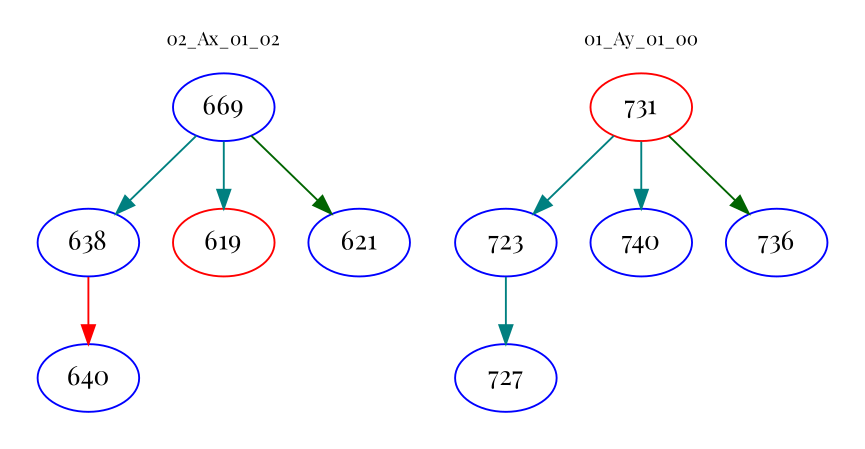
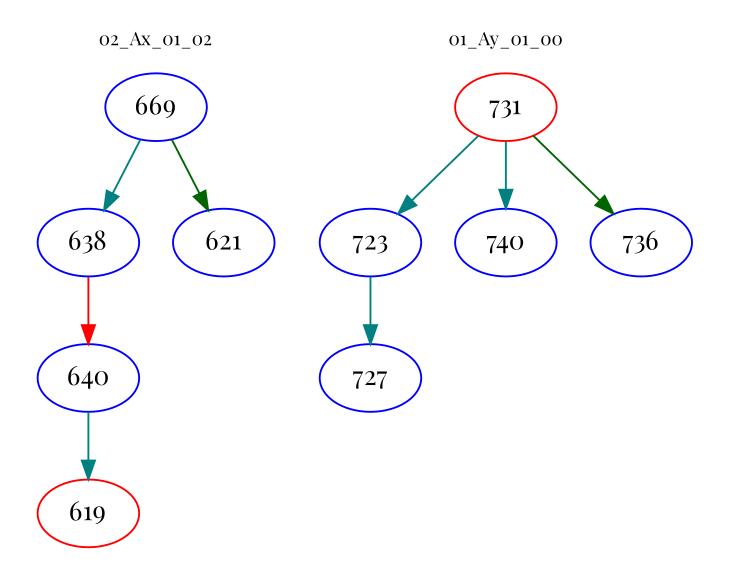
edge "669" -> "619": now "640" -> "619"
